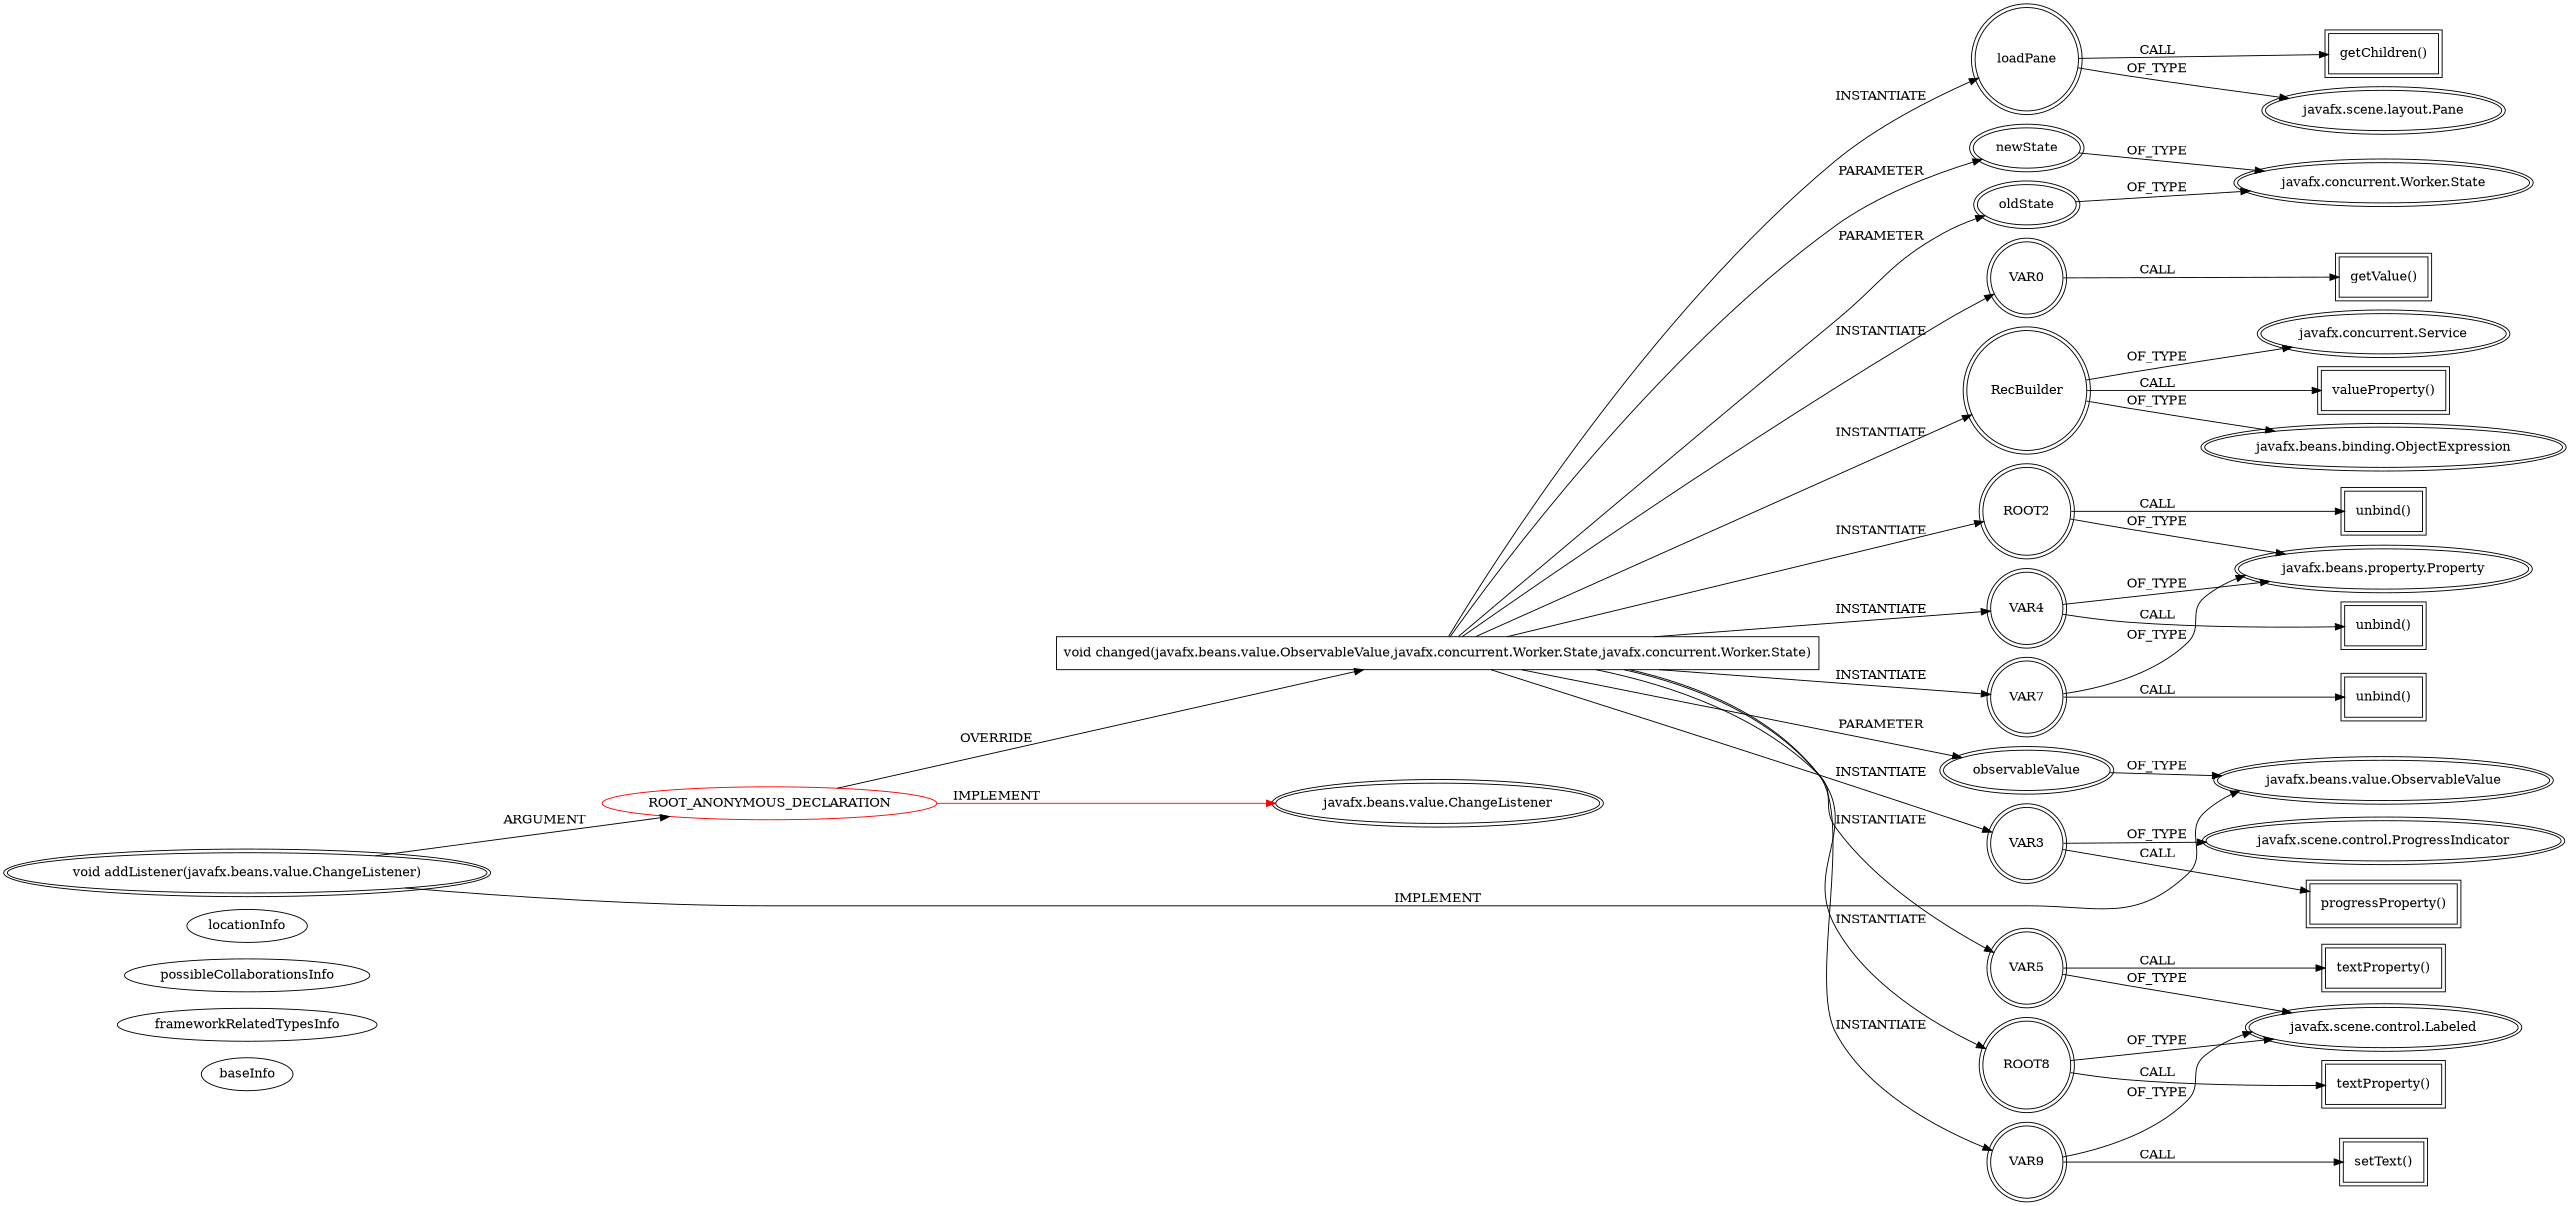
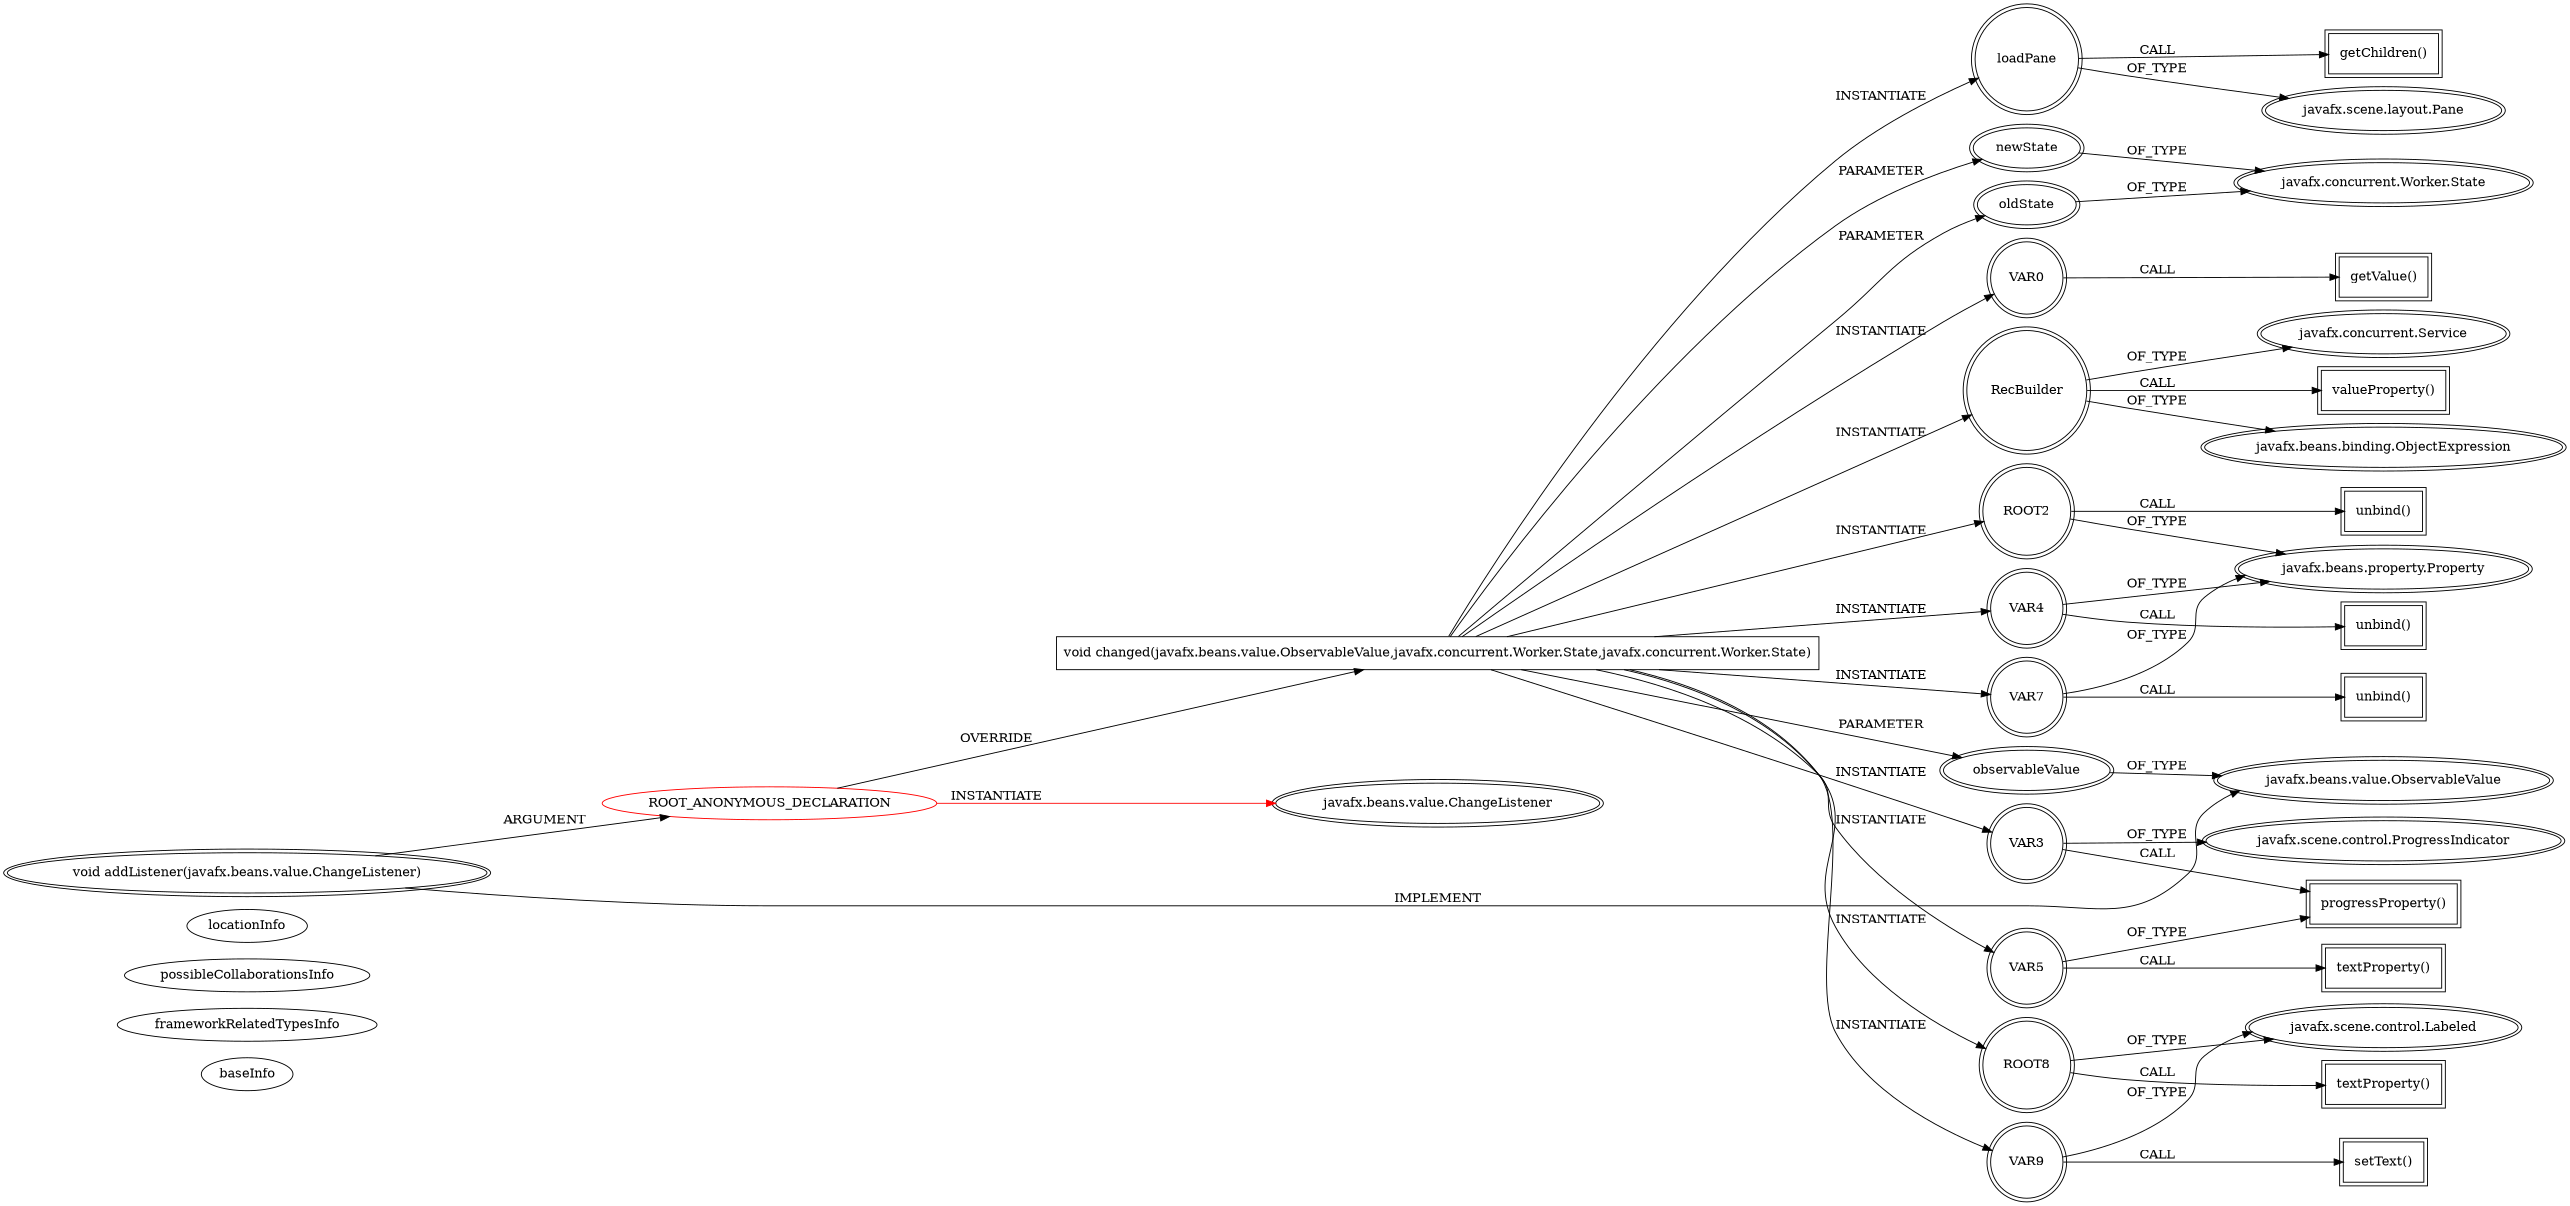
edge "ROOT_ANONYMOUS_DECLARATION" -> "javafx.beans.value.ChangeListener": label "IMPLEMENT" -> "INSTANTIATE"
edge "VAR5" -> "javafx.scene.control.Labeled": now "VAR5" -> "progressProperty()"
